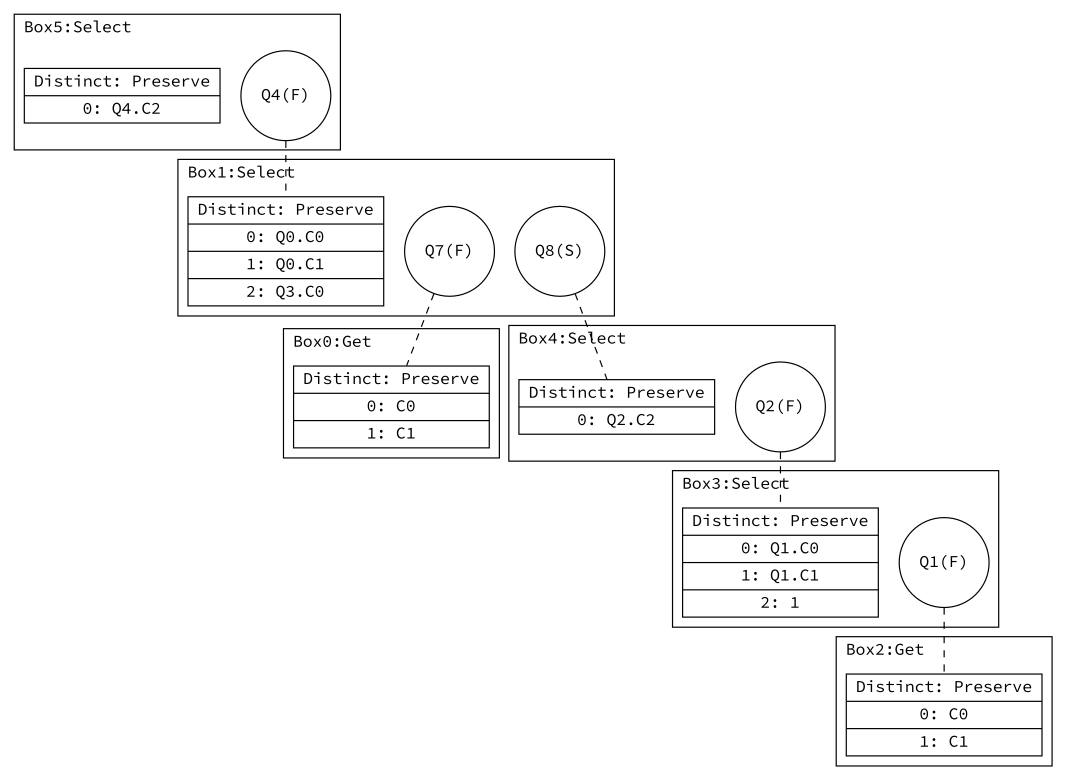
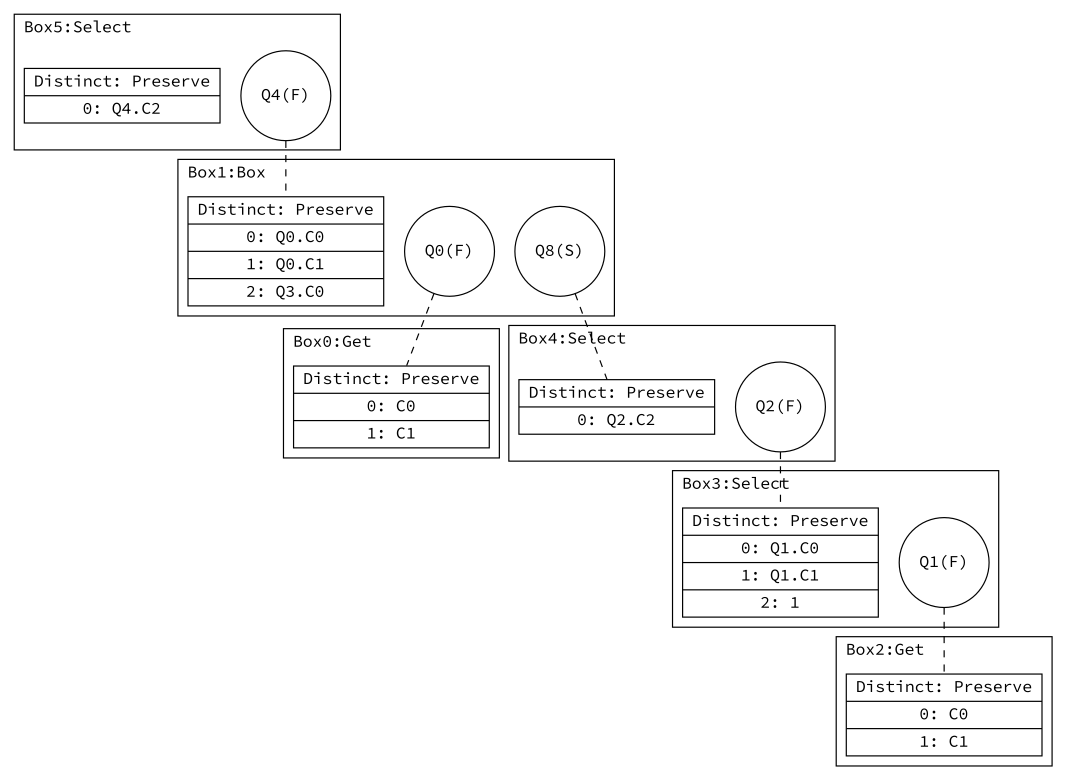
cluster "Box1:Select": label "Box1:Select" -> "Box1:Box"
node "Q7(F)": label "Q7(F)" -> "Q0(F)"
